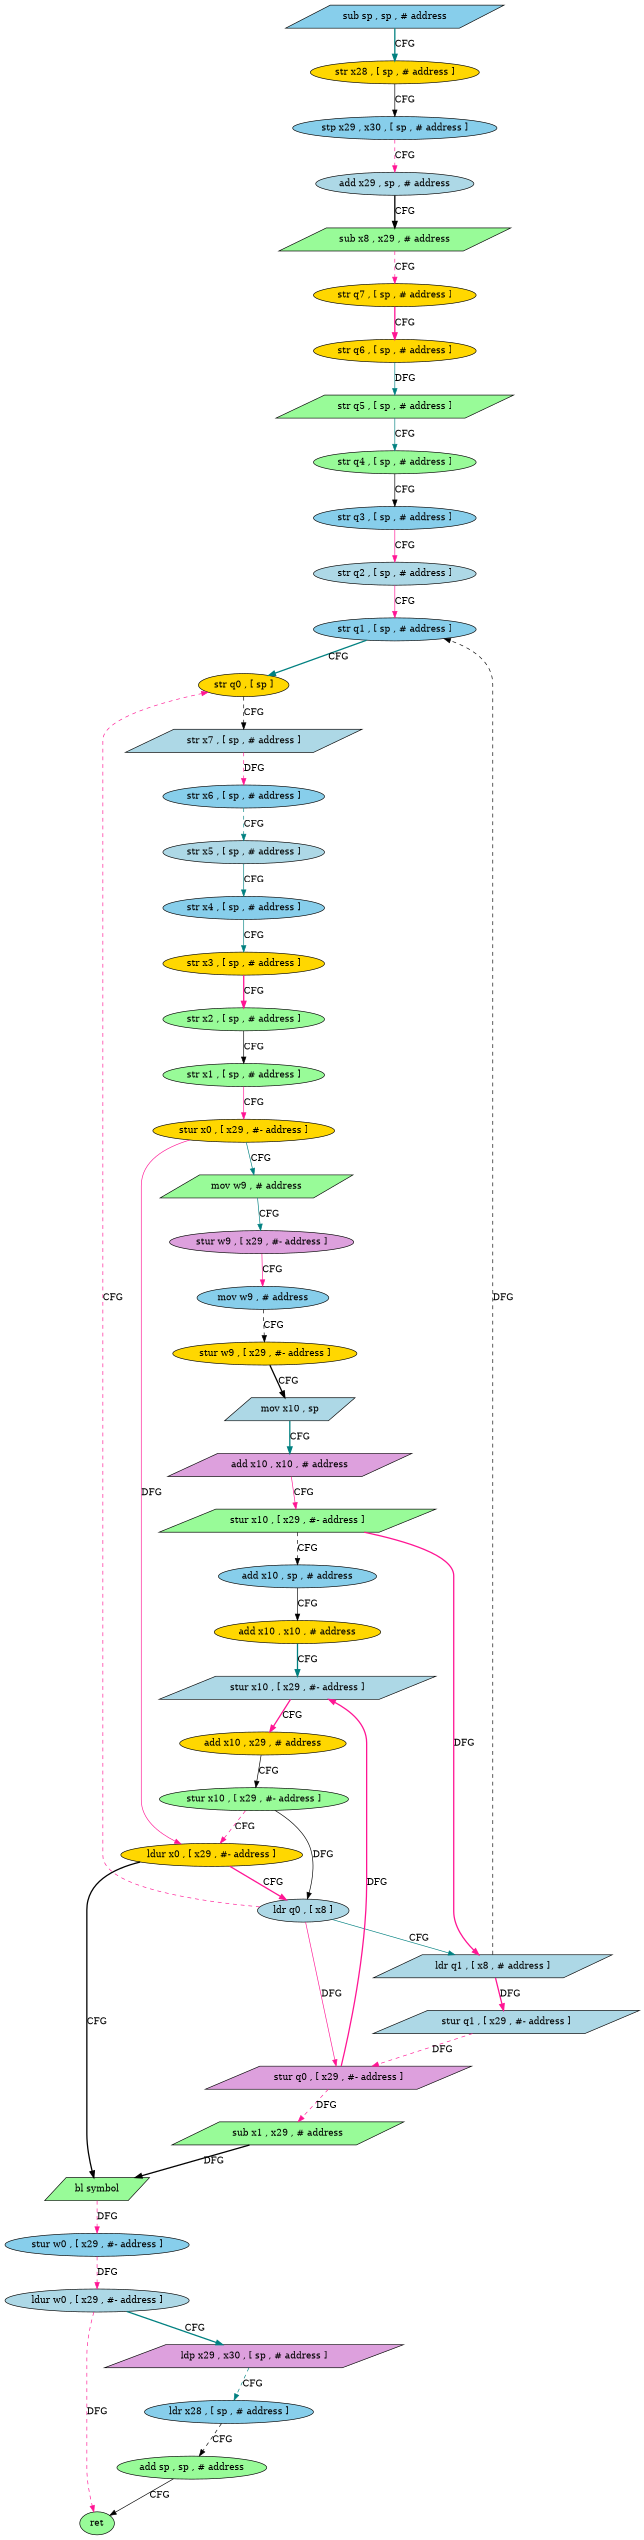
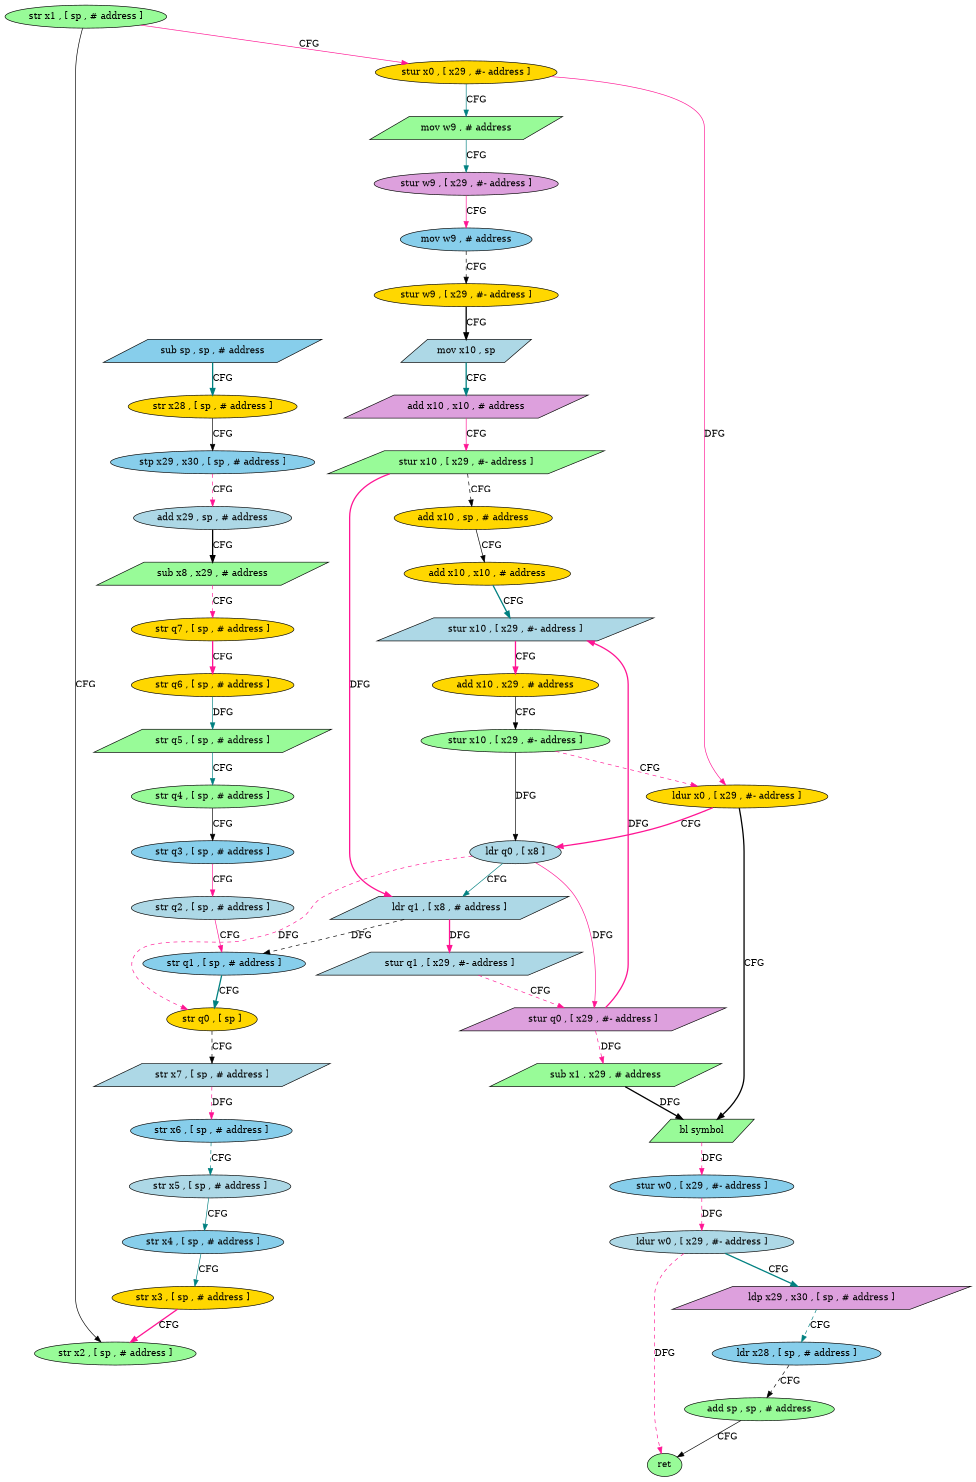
edge "str x2 , [ sp , # address ]" -> "str x1 , [ sp , # address ]": reversed
edge "ldr q0 , [ x8 ]" -> "str q0 , [ sp ]": label "CFG" -> "DFG"
node "add x10 , sp , # address": fillcolor skyblue -> gold
edge "stur q1 , [ x29 , #- address ]" -> "stur q0 , [ x29 , #- address ]": label "DFG" -> "CFG"
